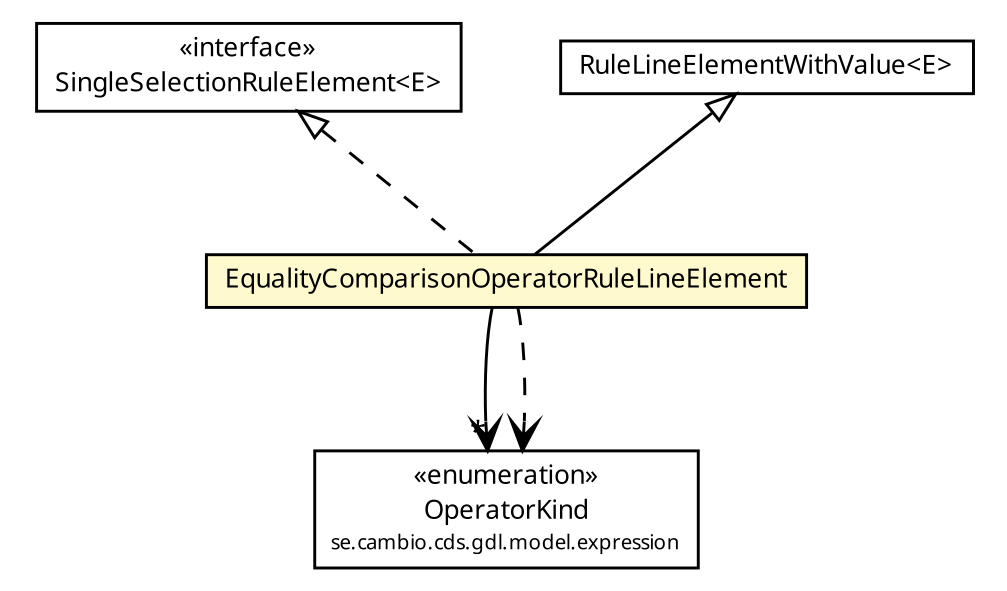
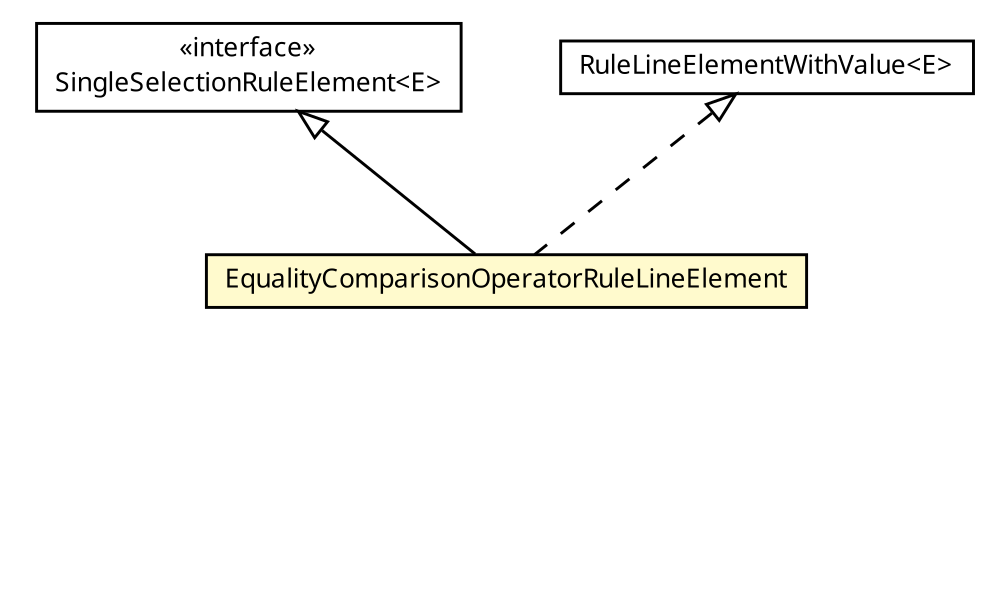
edge "EqualityComparisonOperatorRuleLineElement" -> "RuleLineElementWithValue<E>": style solid -> dashed
edge "EqualityComparisonOperatorRuleLineElement" -> "SingleSelectionRuleElement<E>": style dashed -> solid
node "OperatorKind": removed
